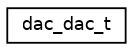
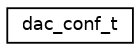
node "dac_dac_t": label "dac_dac_t" -> "dac_conf_t"
